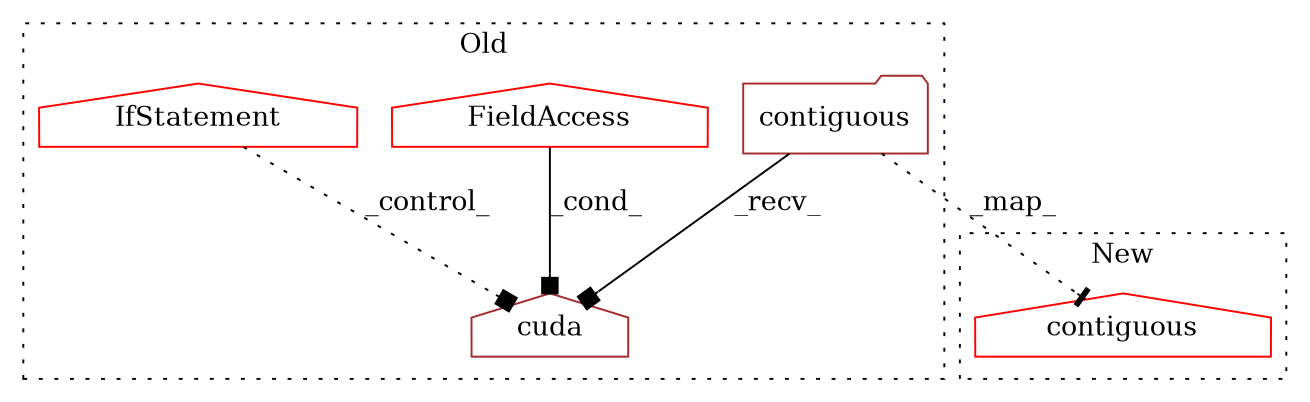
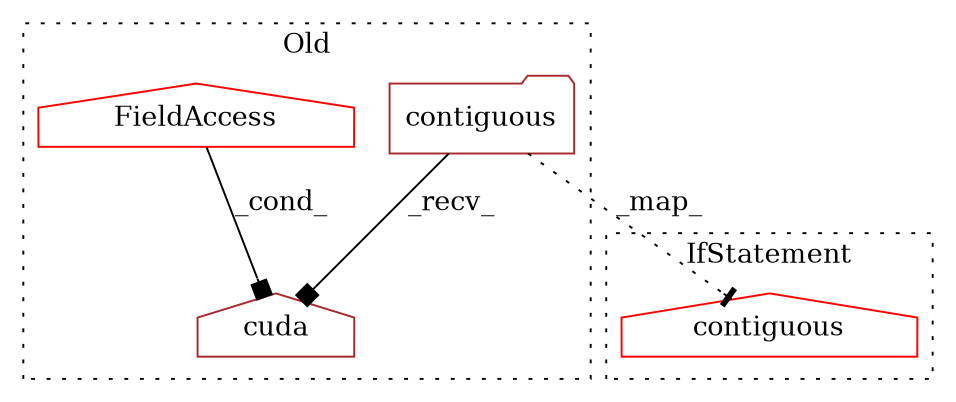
node "IfStatement": removed
cluster "New": label "New" -> "IfStatement"
